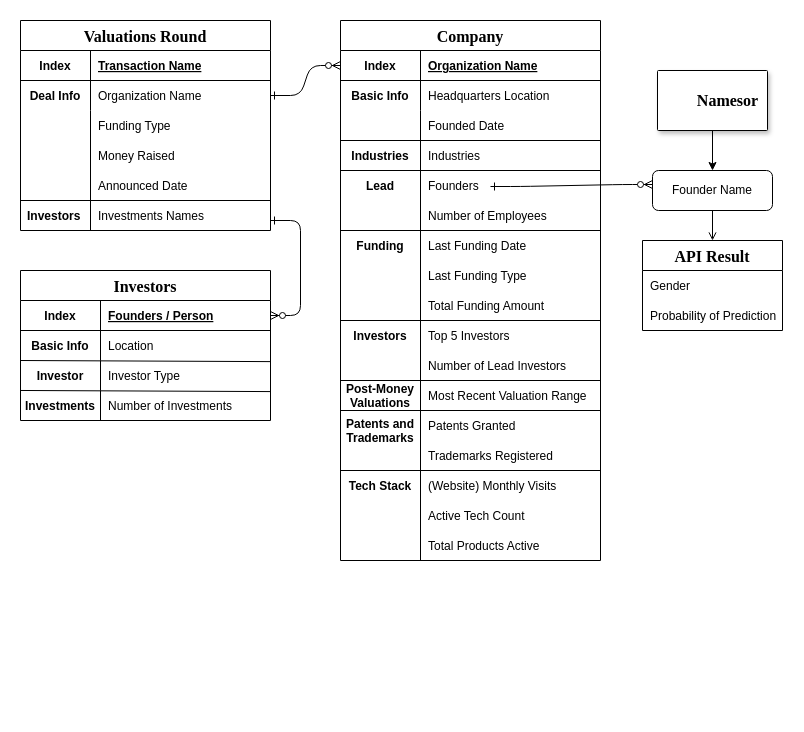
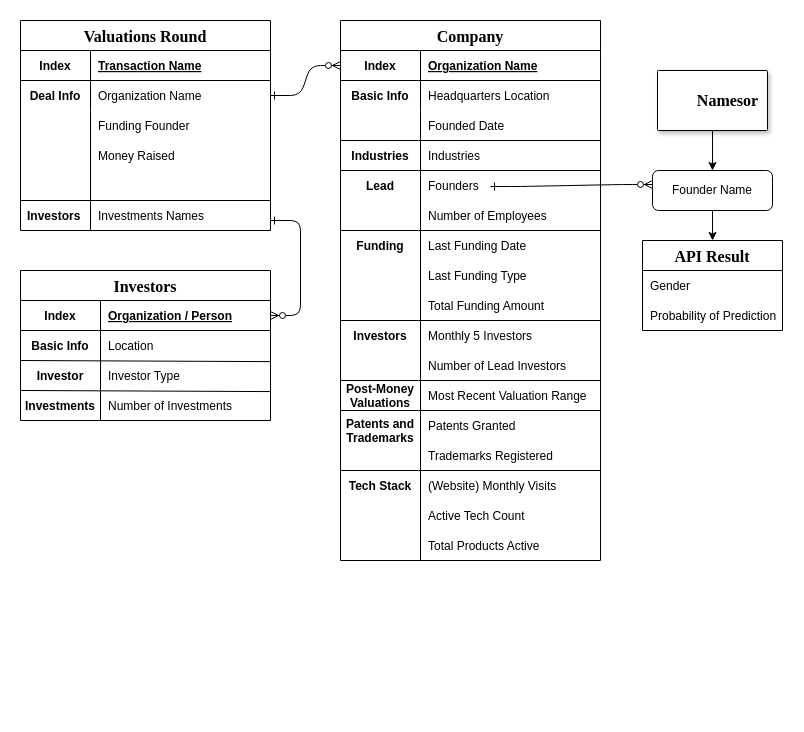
node "Funding Type": label "Funding Type" -> "Funding Founder"
node "Announced Date": removed
edge "Founder Name" -> "API Result": arrowhead open -> classic
node "Founders / Person": label "Founders / Person" -> "Organization / Person"
node "Top 5 Investors": label "Top 5 Investors" -> "Monthly 5 Investors"
